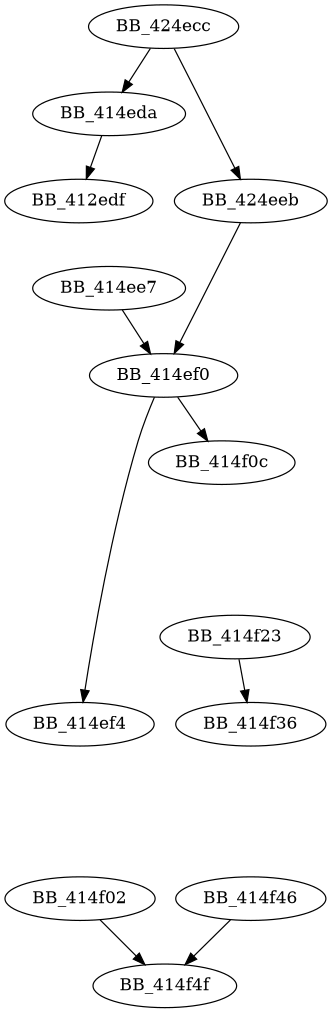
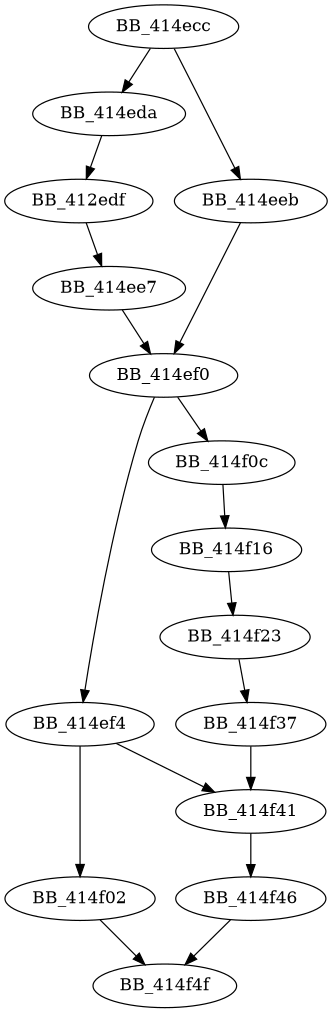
node "BB_424ecc": label "BB_424ecc" -> "BB_414ecc"
node "BB_424eeb": label "BB_424eeb" -> "BB_414eeb"
edge "BB_412edf" -> "BB_414ee7": added
node "BB_414f16": added
node "BB_414f36": label "BB_414f36" -> "BB_414f37"
edge "BB_414ef4" -> "BB_414f02": added
node "BB_414f41": added
